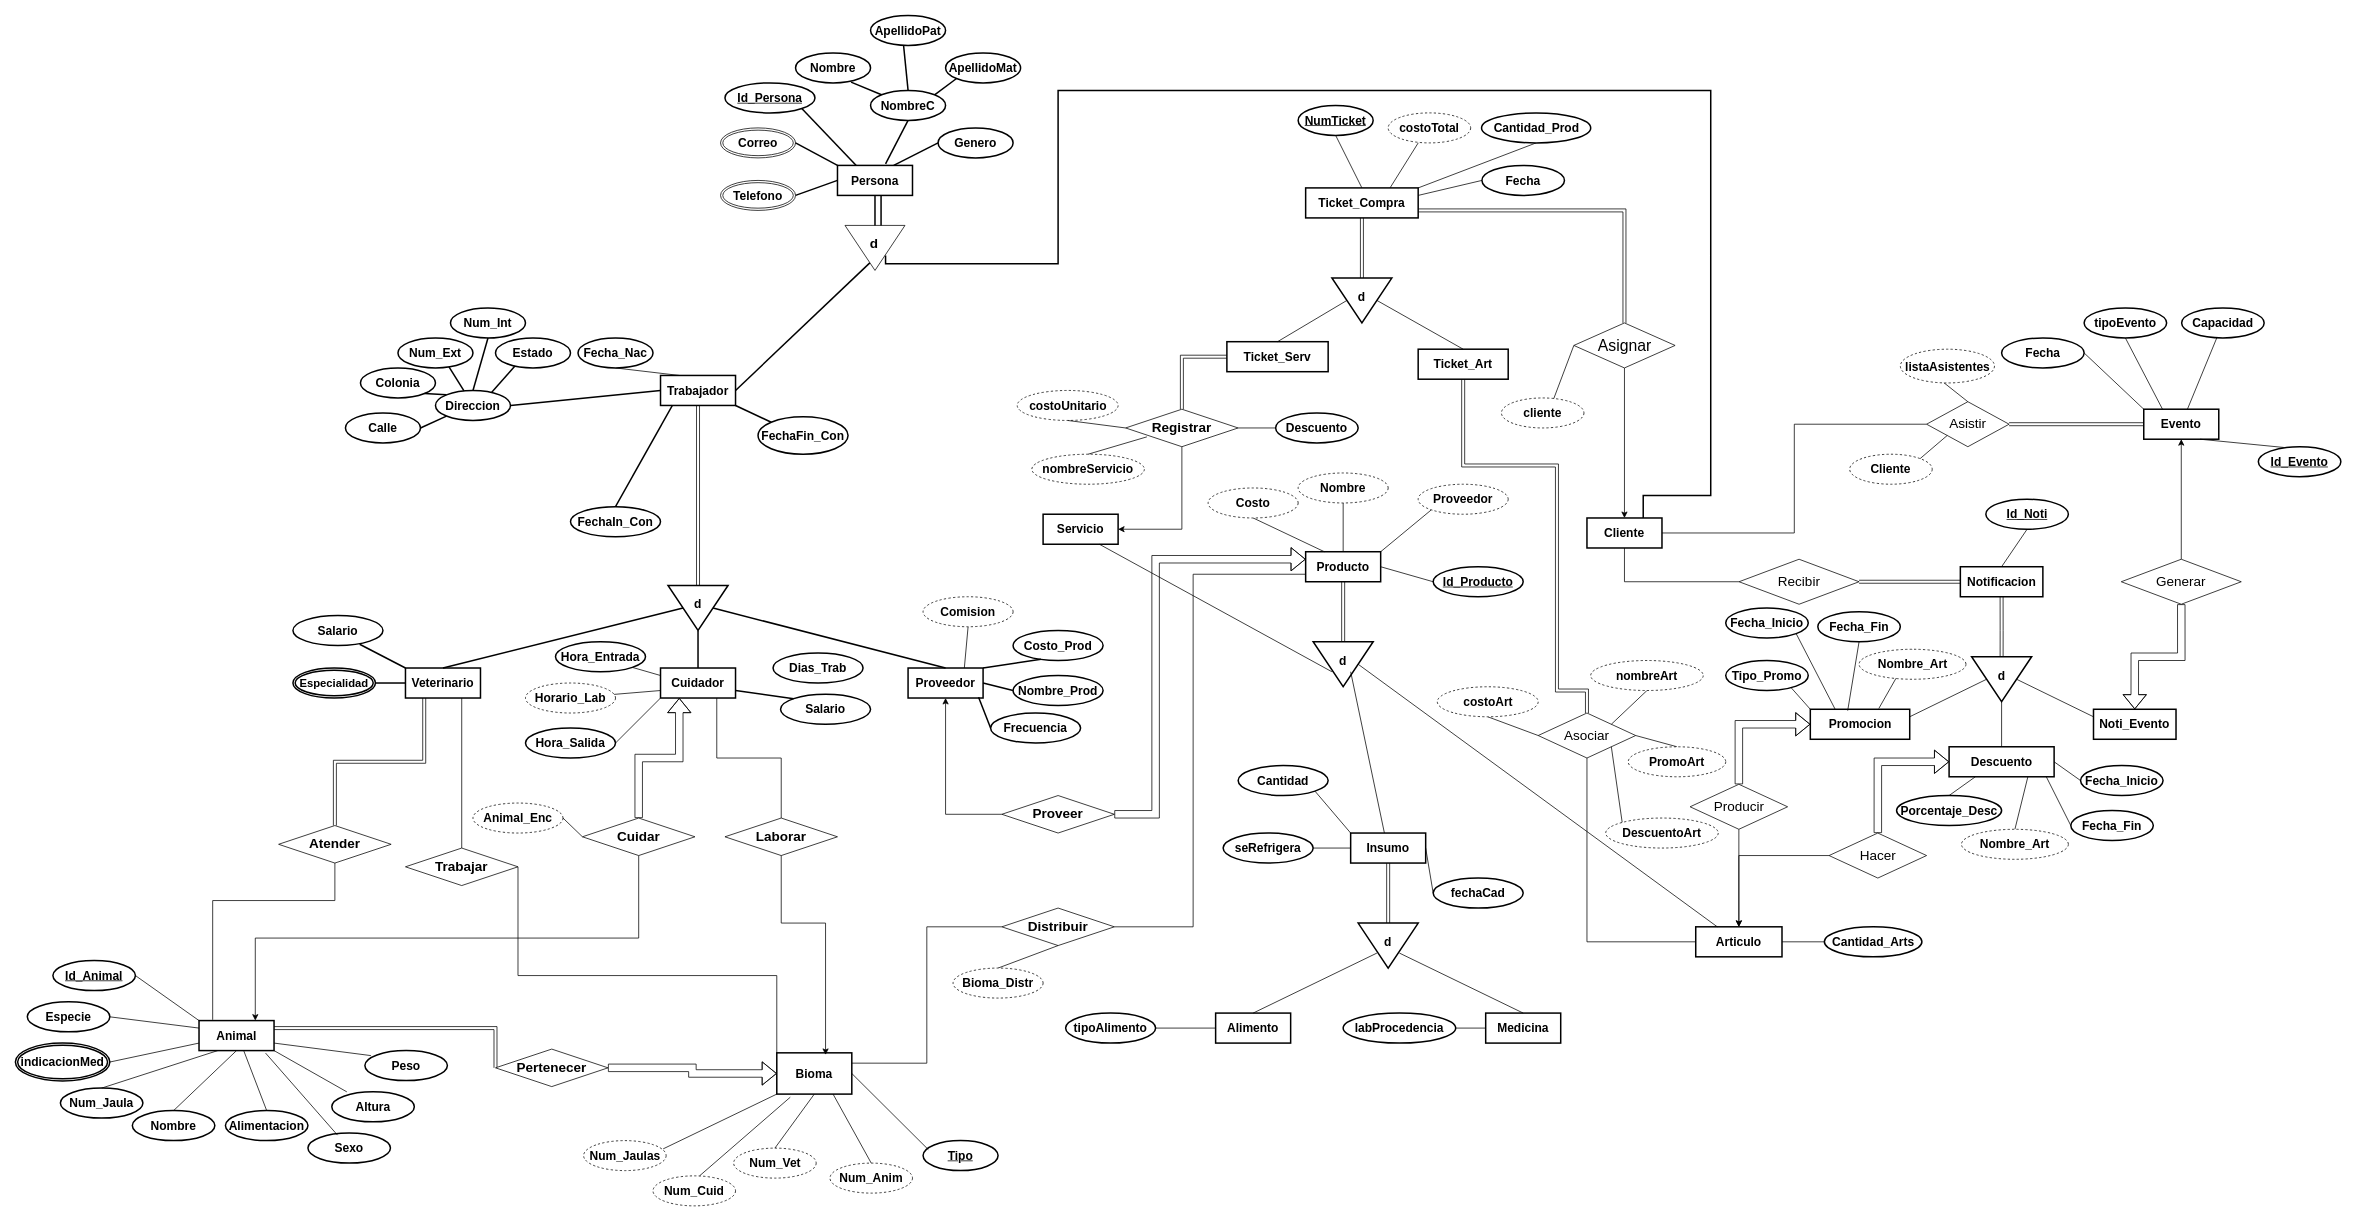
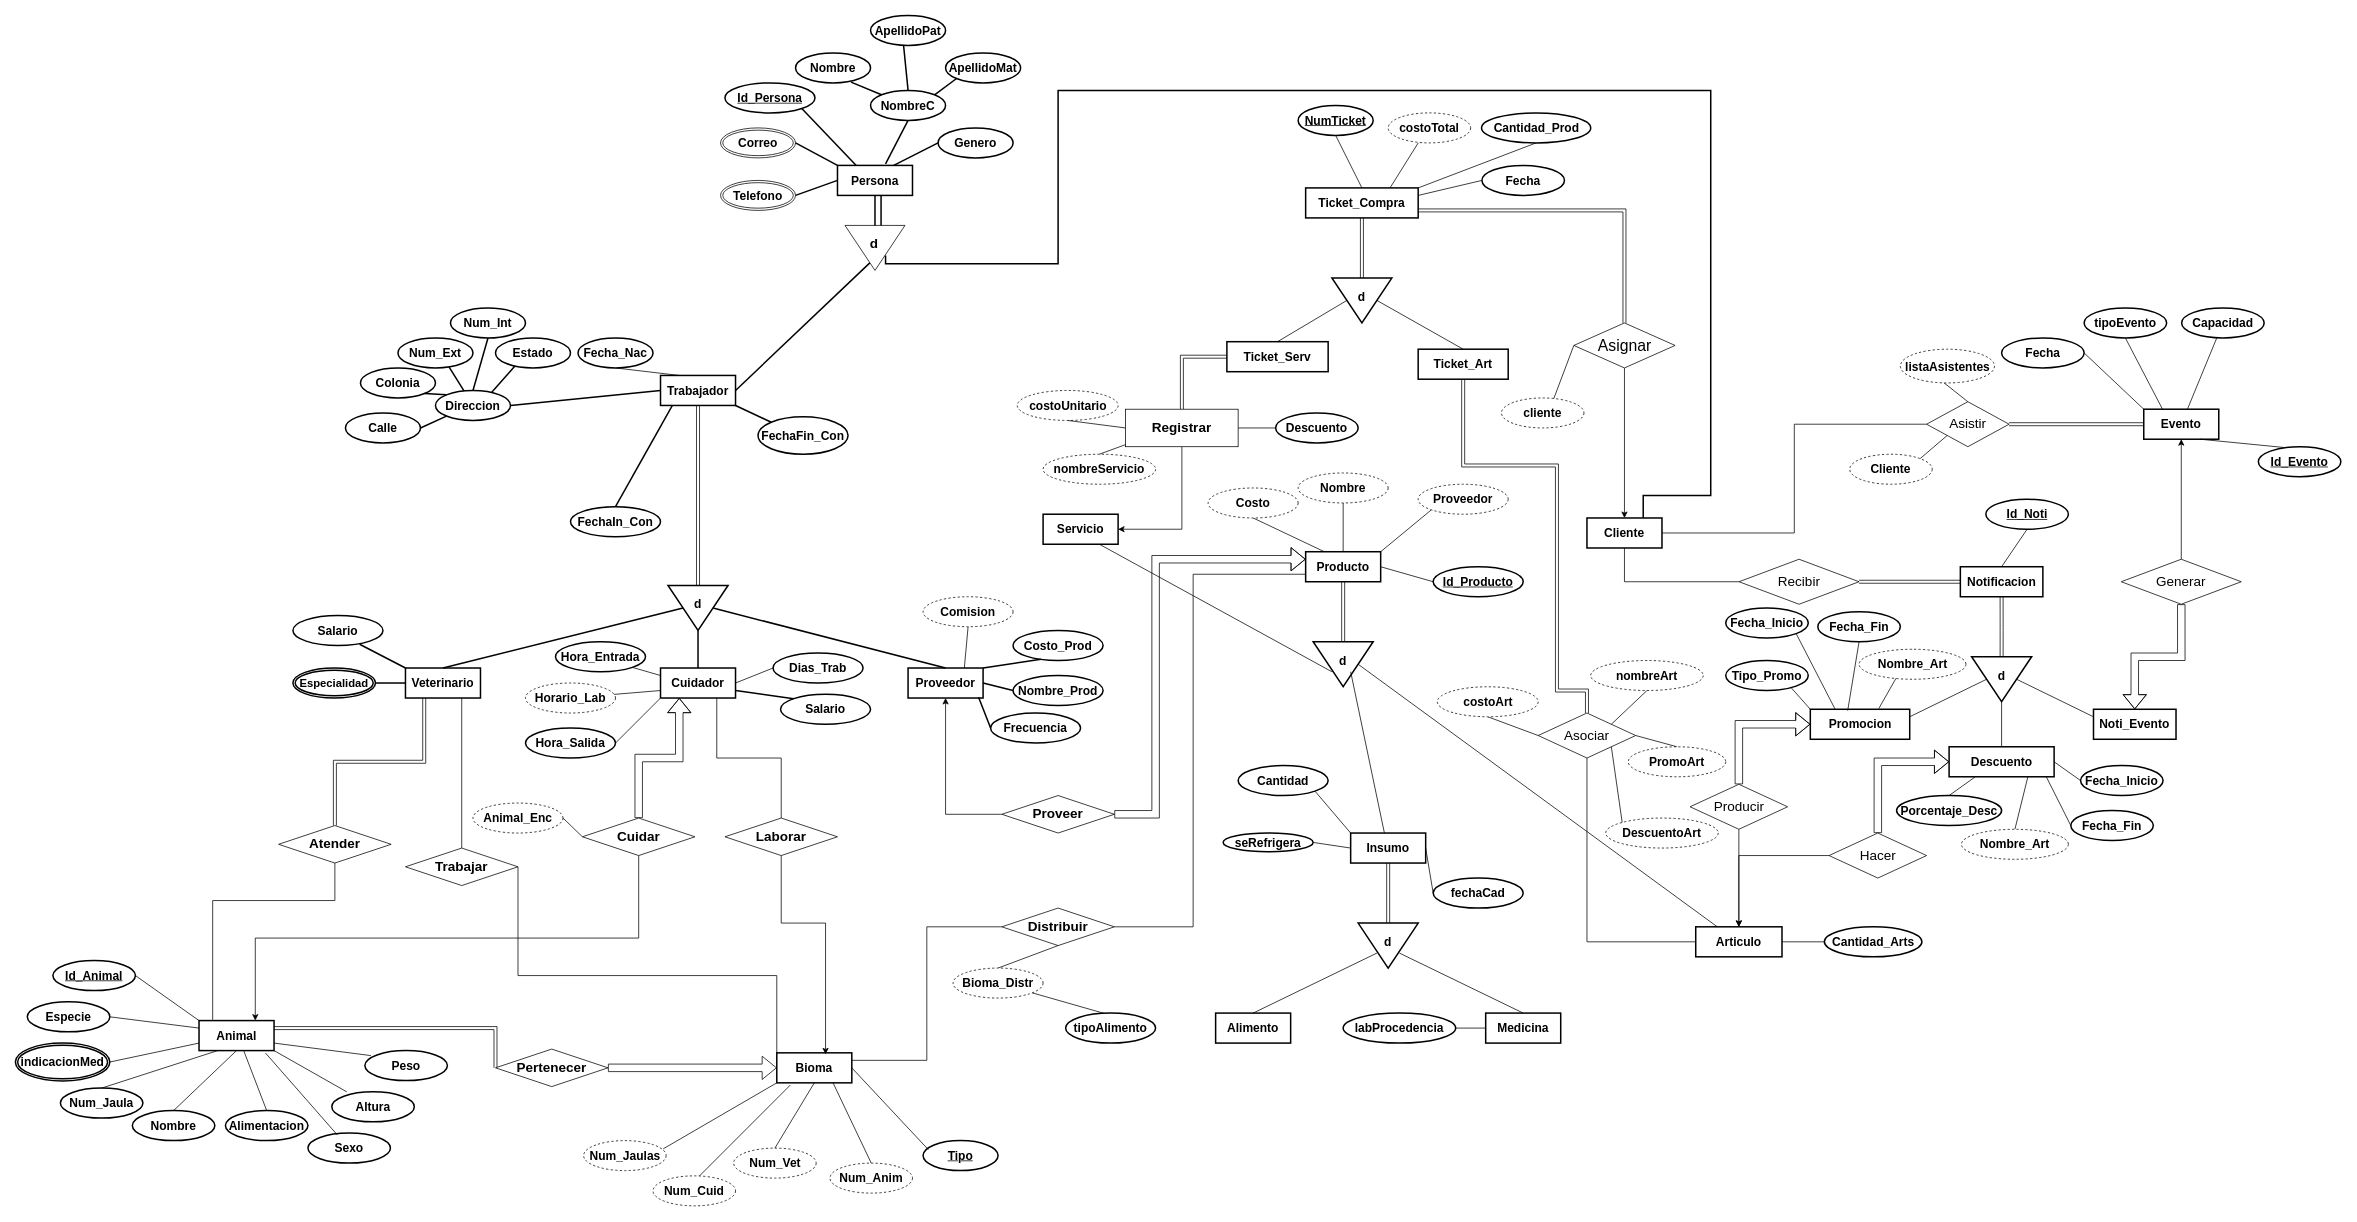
node "Registrar": shape diamond -> rectangle
node "nombreServicio": moved (1088, 469) -> (1099, 469)
edge "Dias_Trab" -- "Cuidador": added
node "seRefrigera": size 90x30 -> 90x19
edge "tipoAlimento" -- "Alimento": now "tipoAlimento" -- "Bioma_Distr"
node "Bioma": size 75x41 -> 75x30
